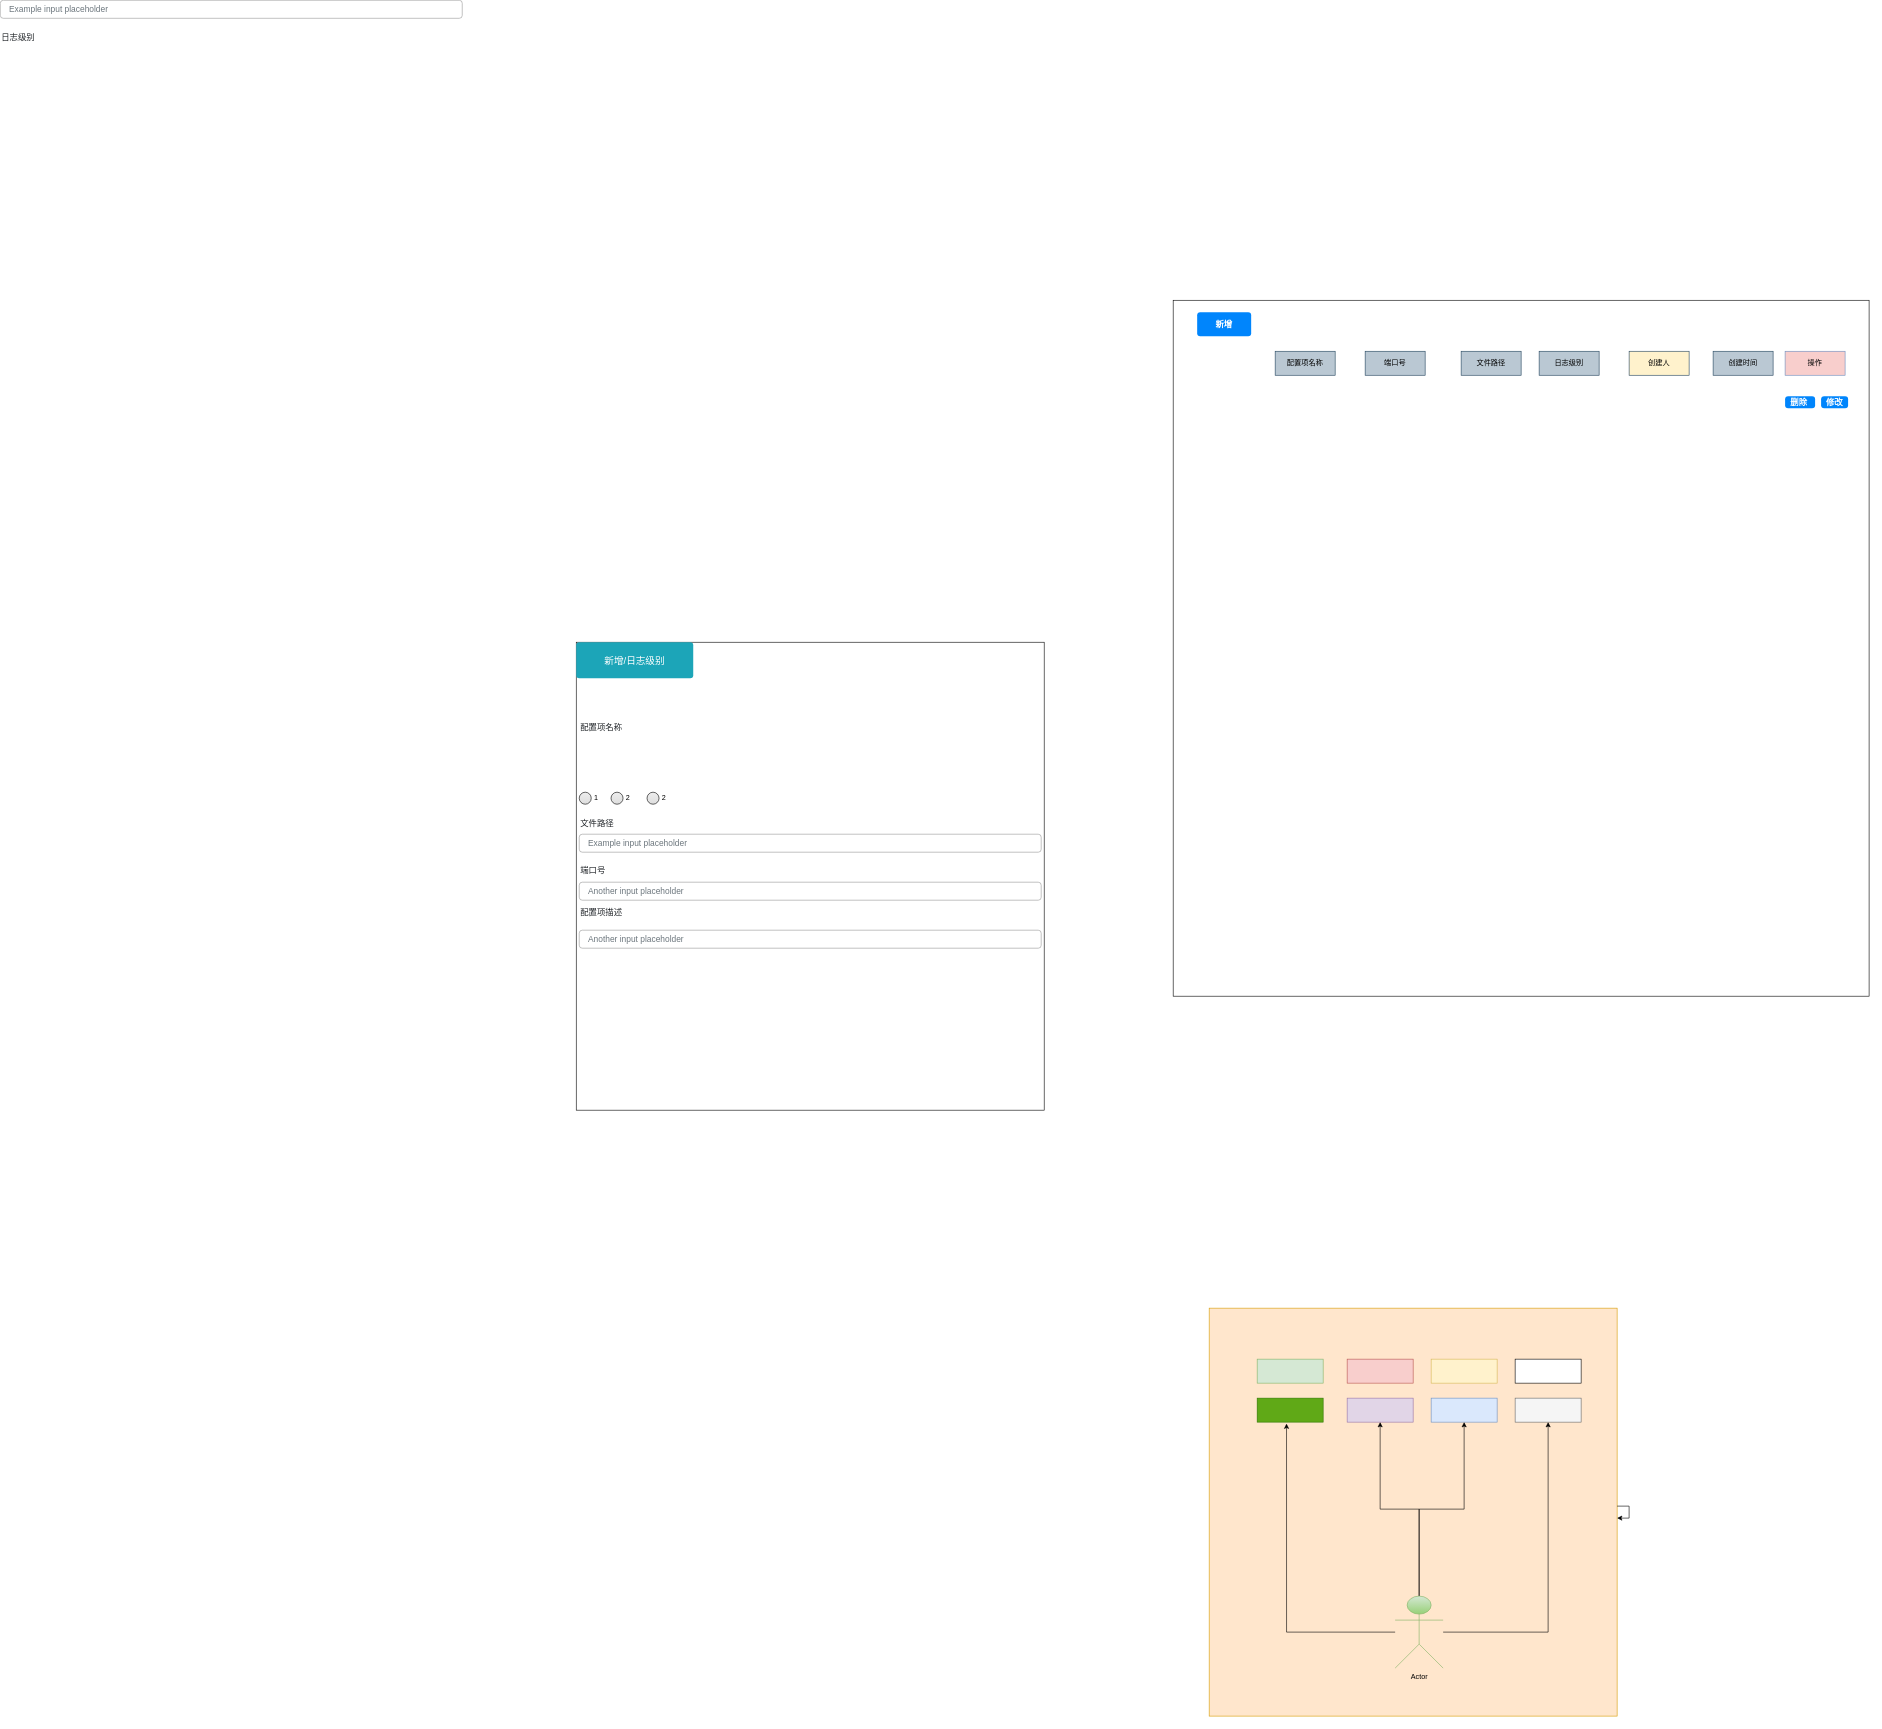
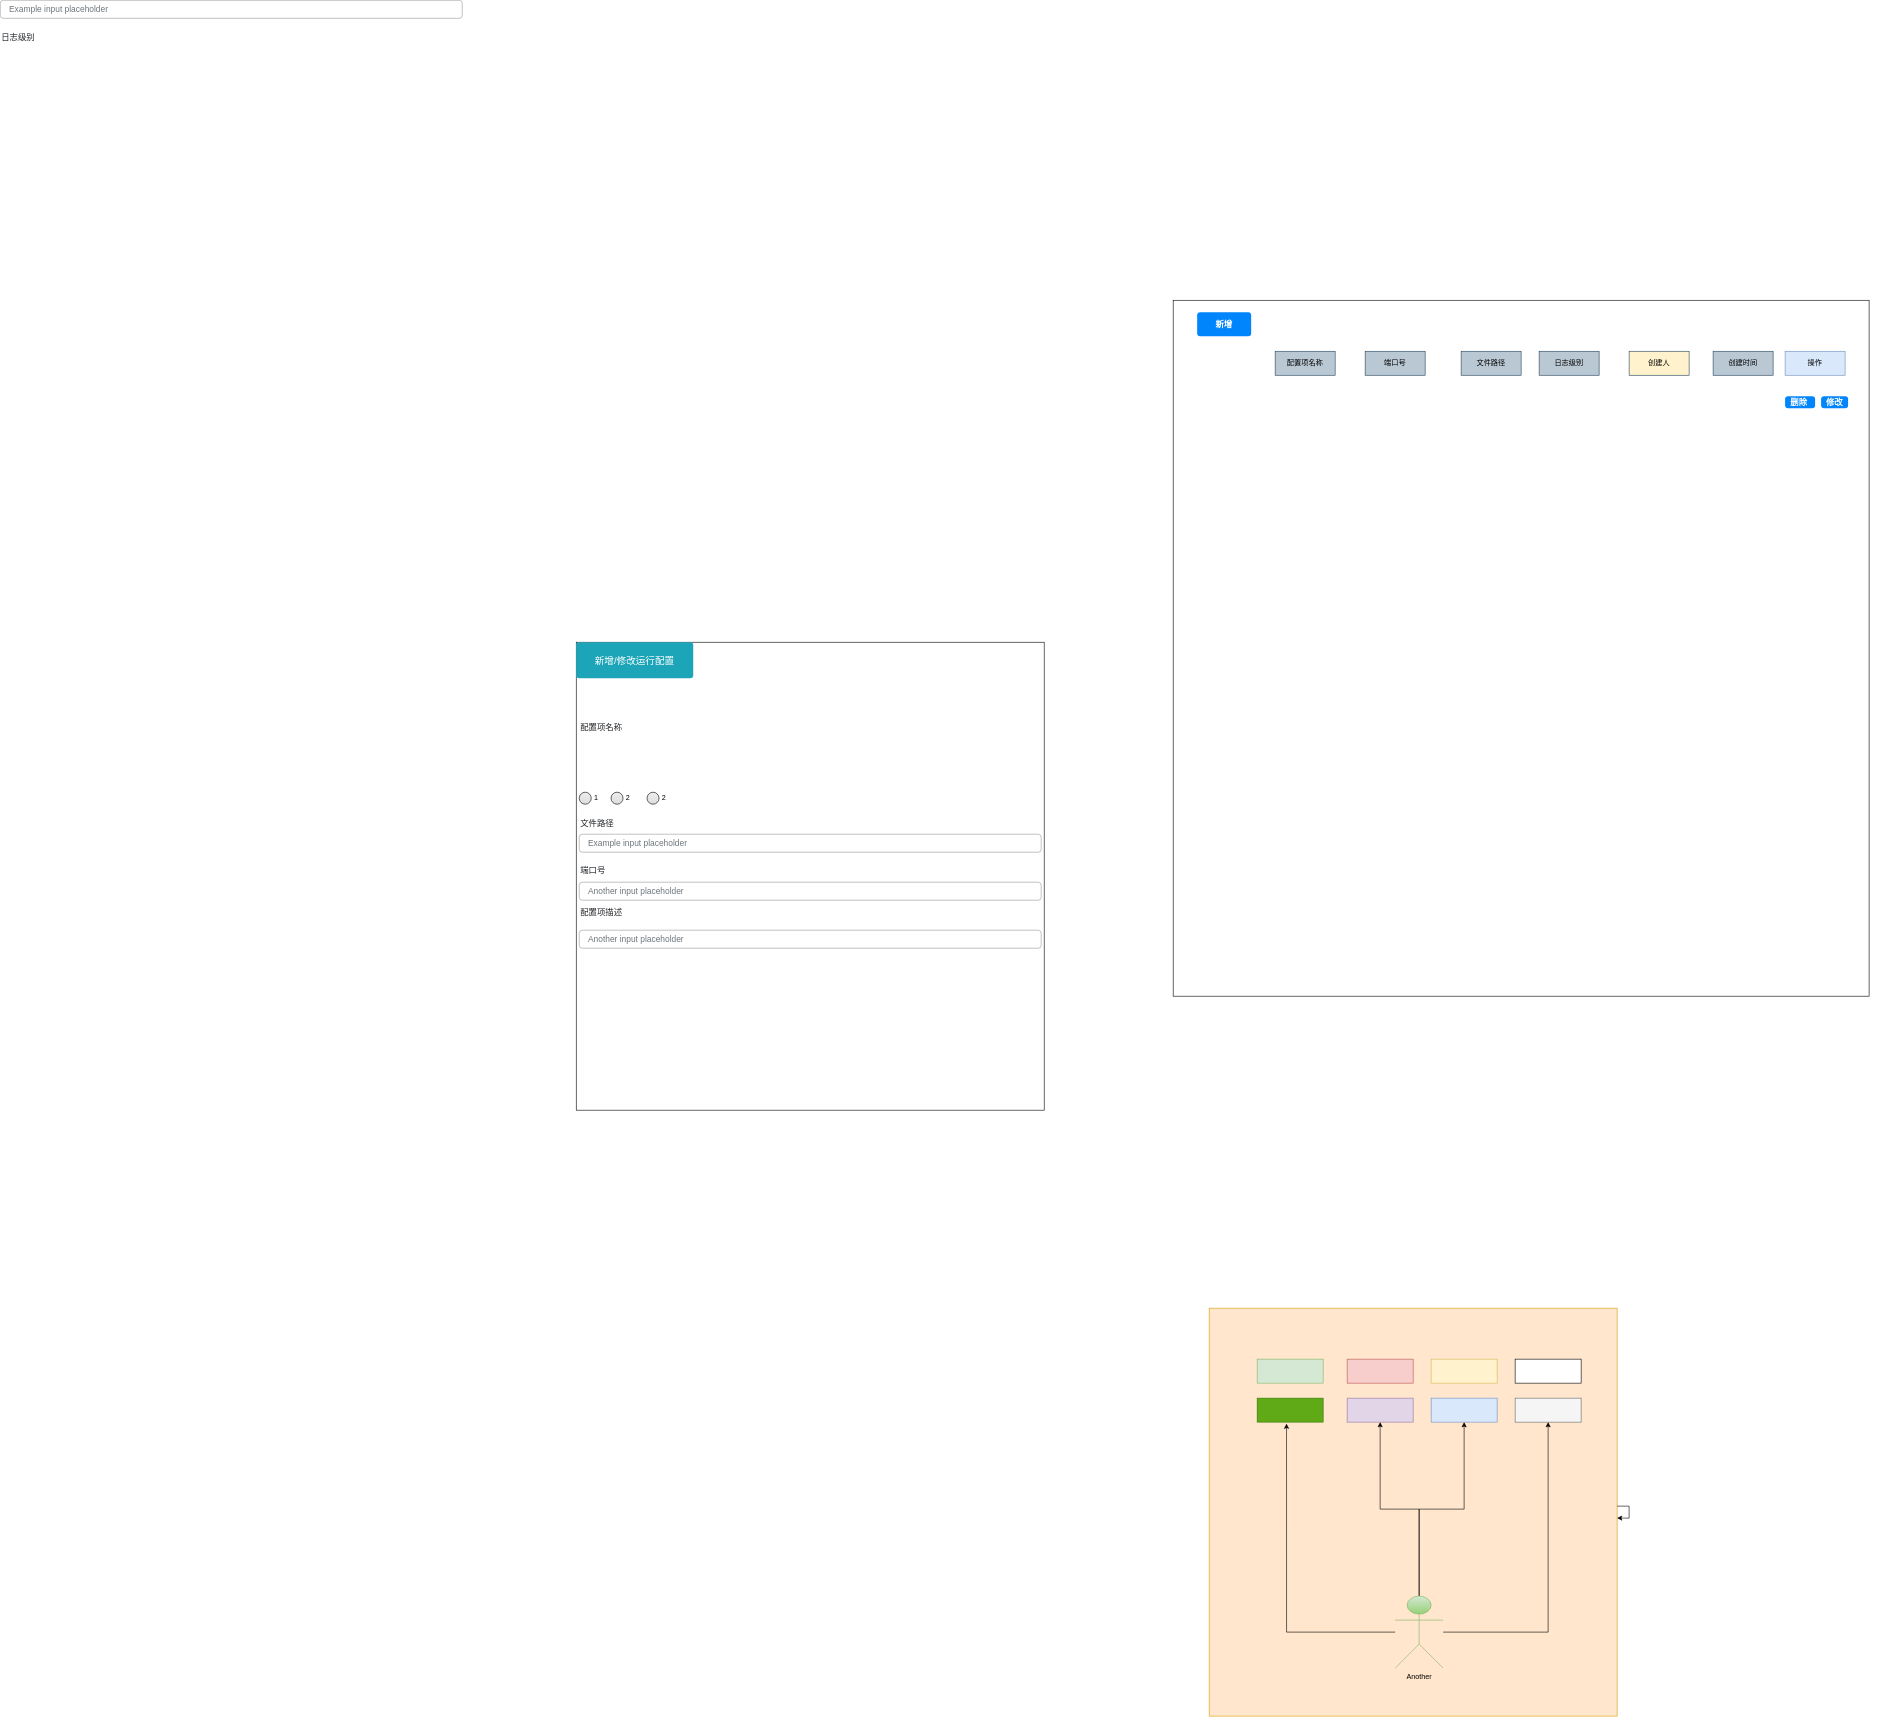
node "操作": fillcolor #f8cecc -> #dae8fc
node "新增/日志级别": label "新增/日志级别" -> "新增/修改运行配置"
node "Actor": label "Actor" -> "Another"
